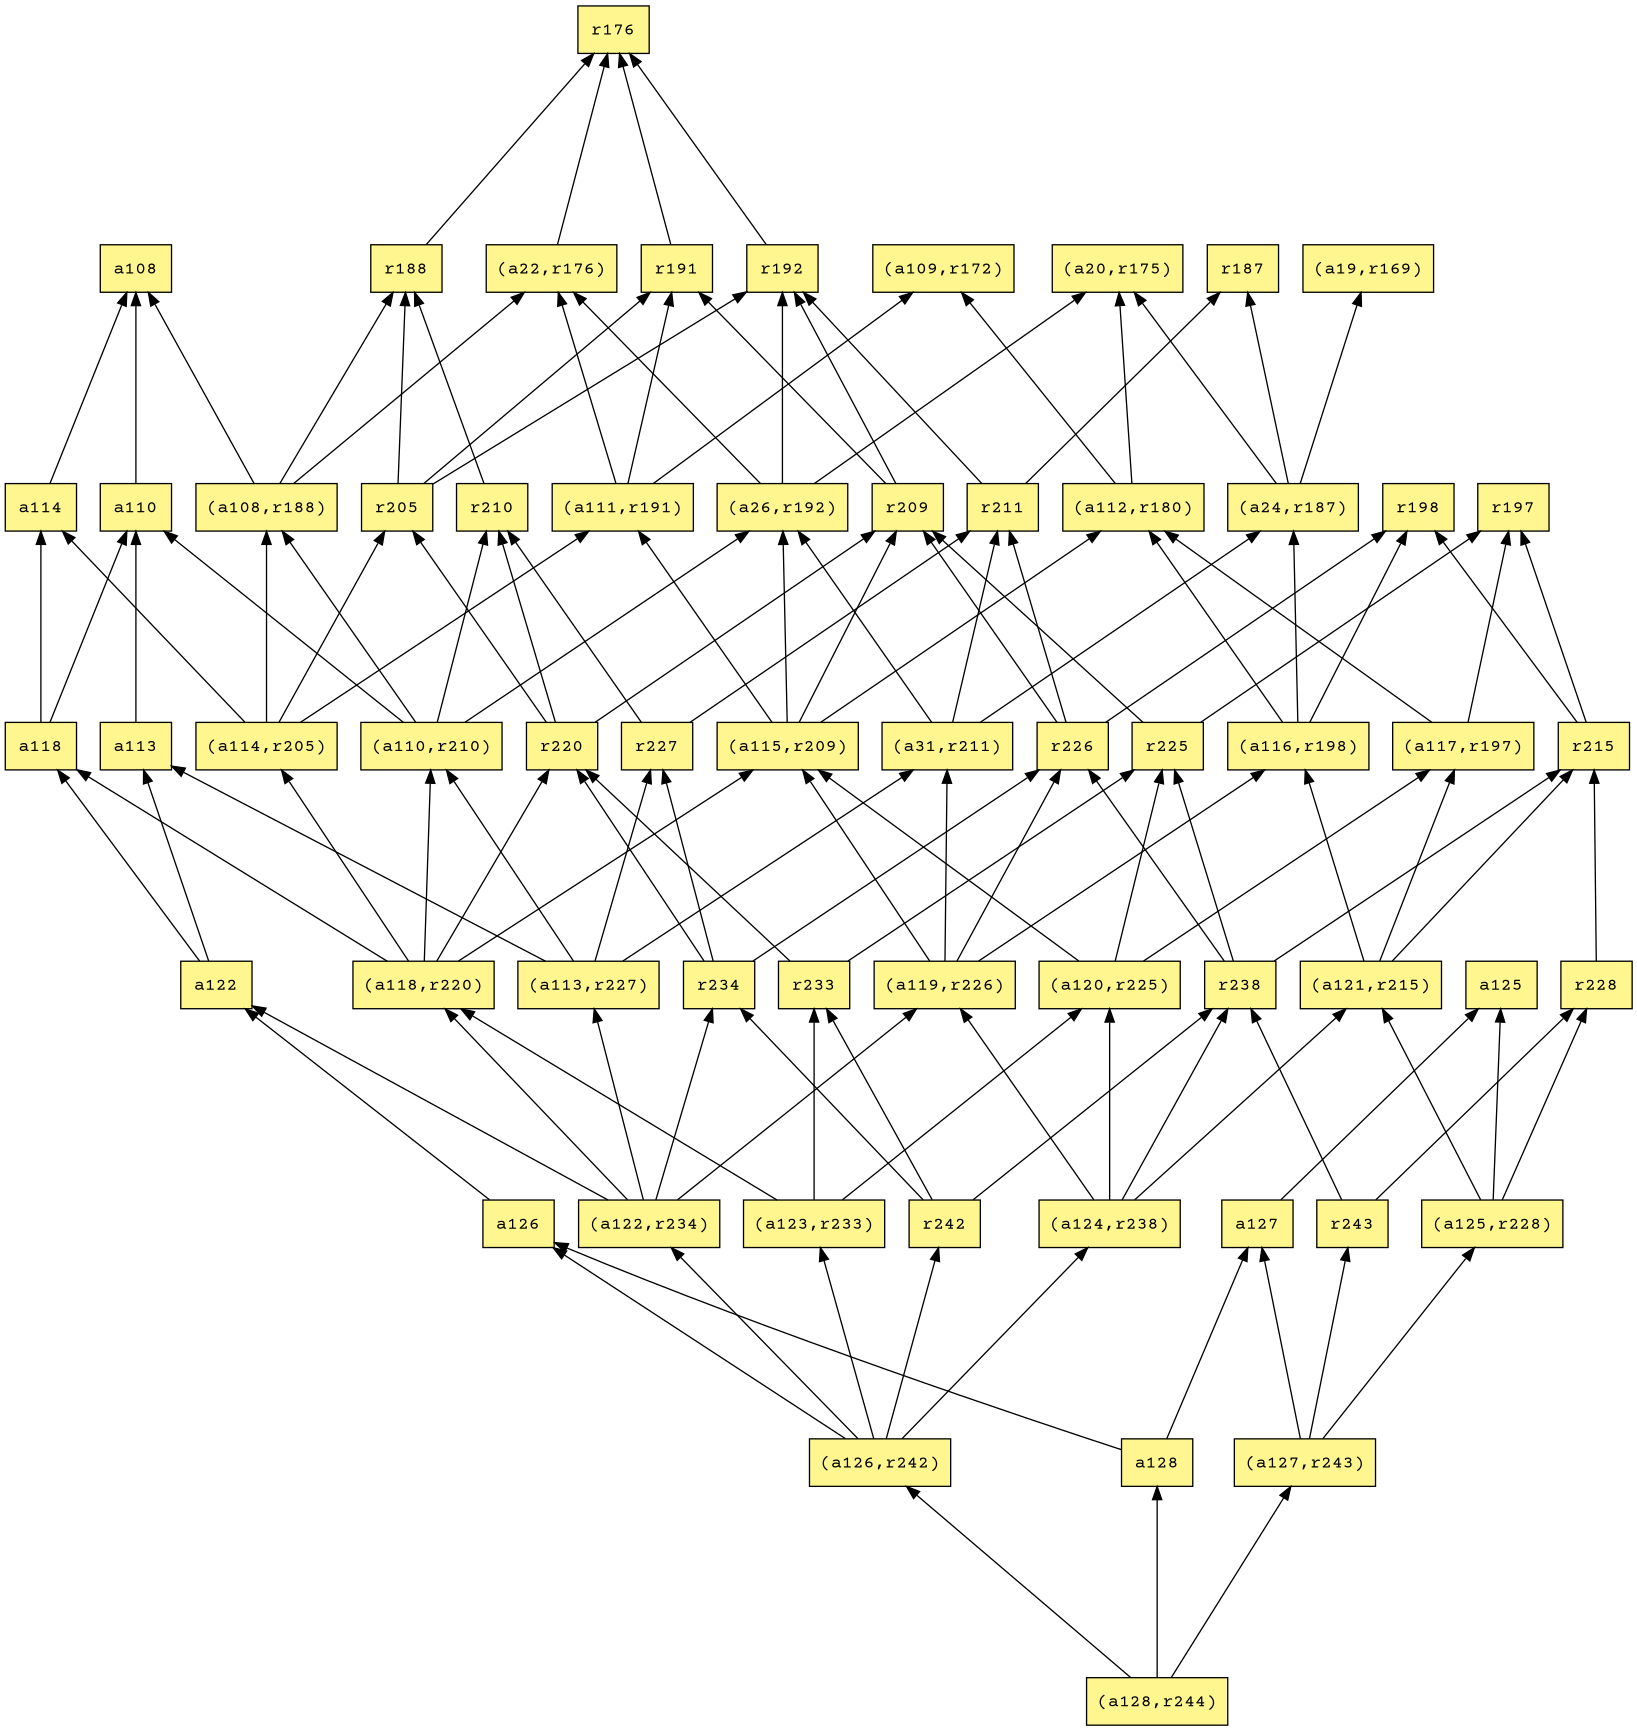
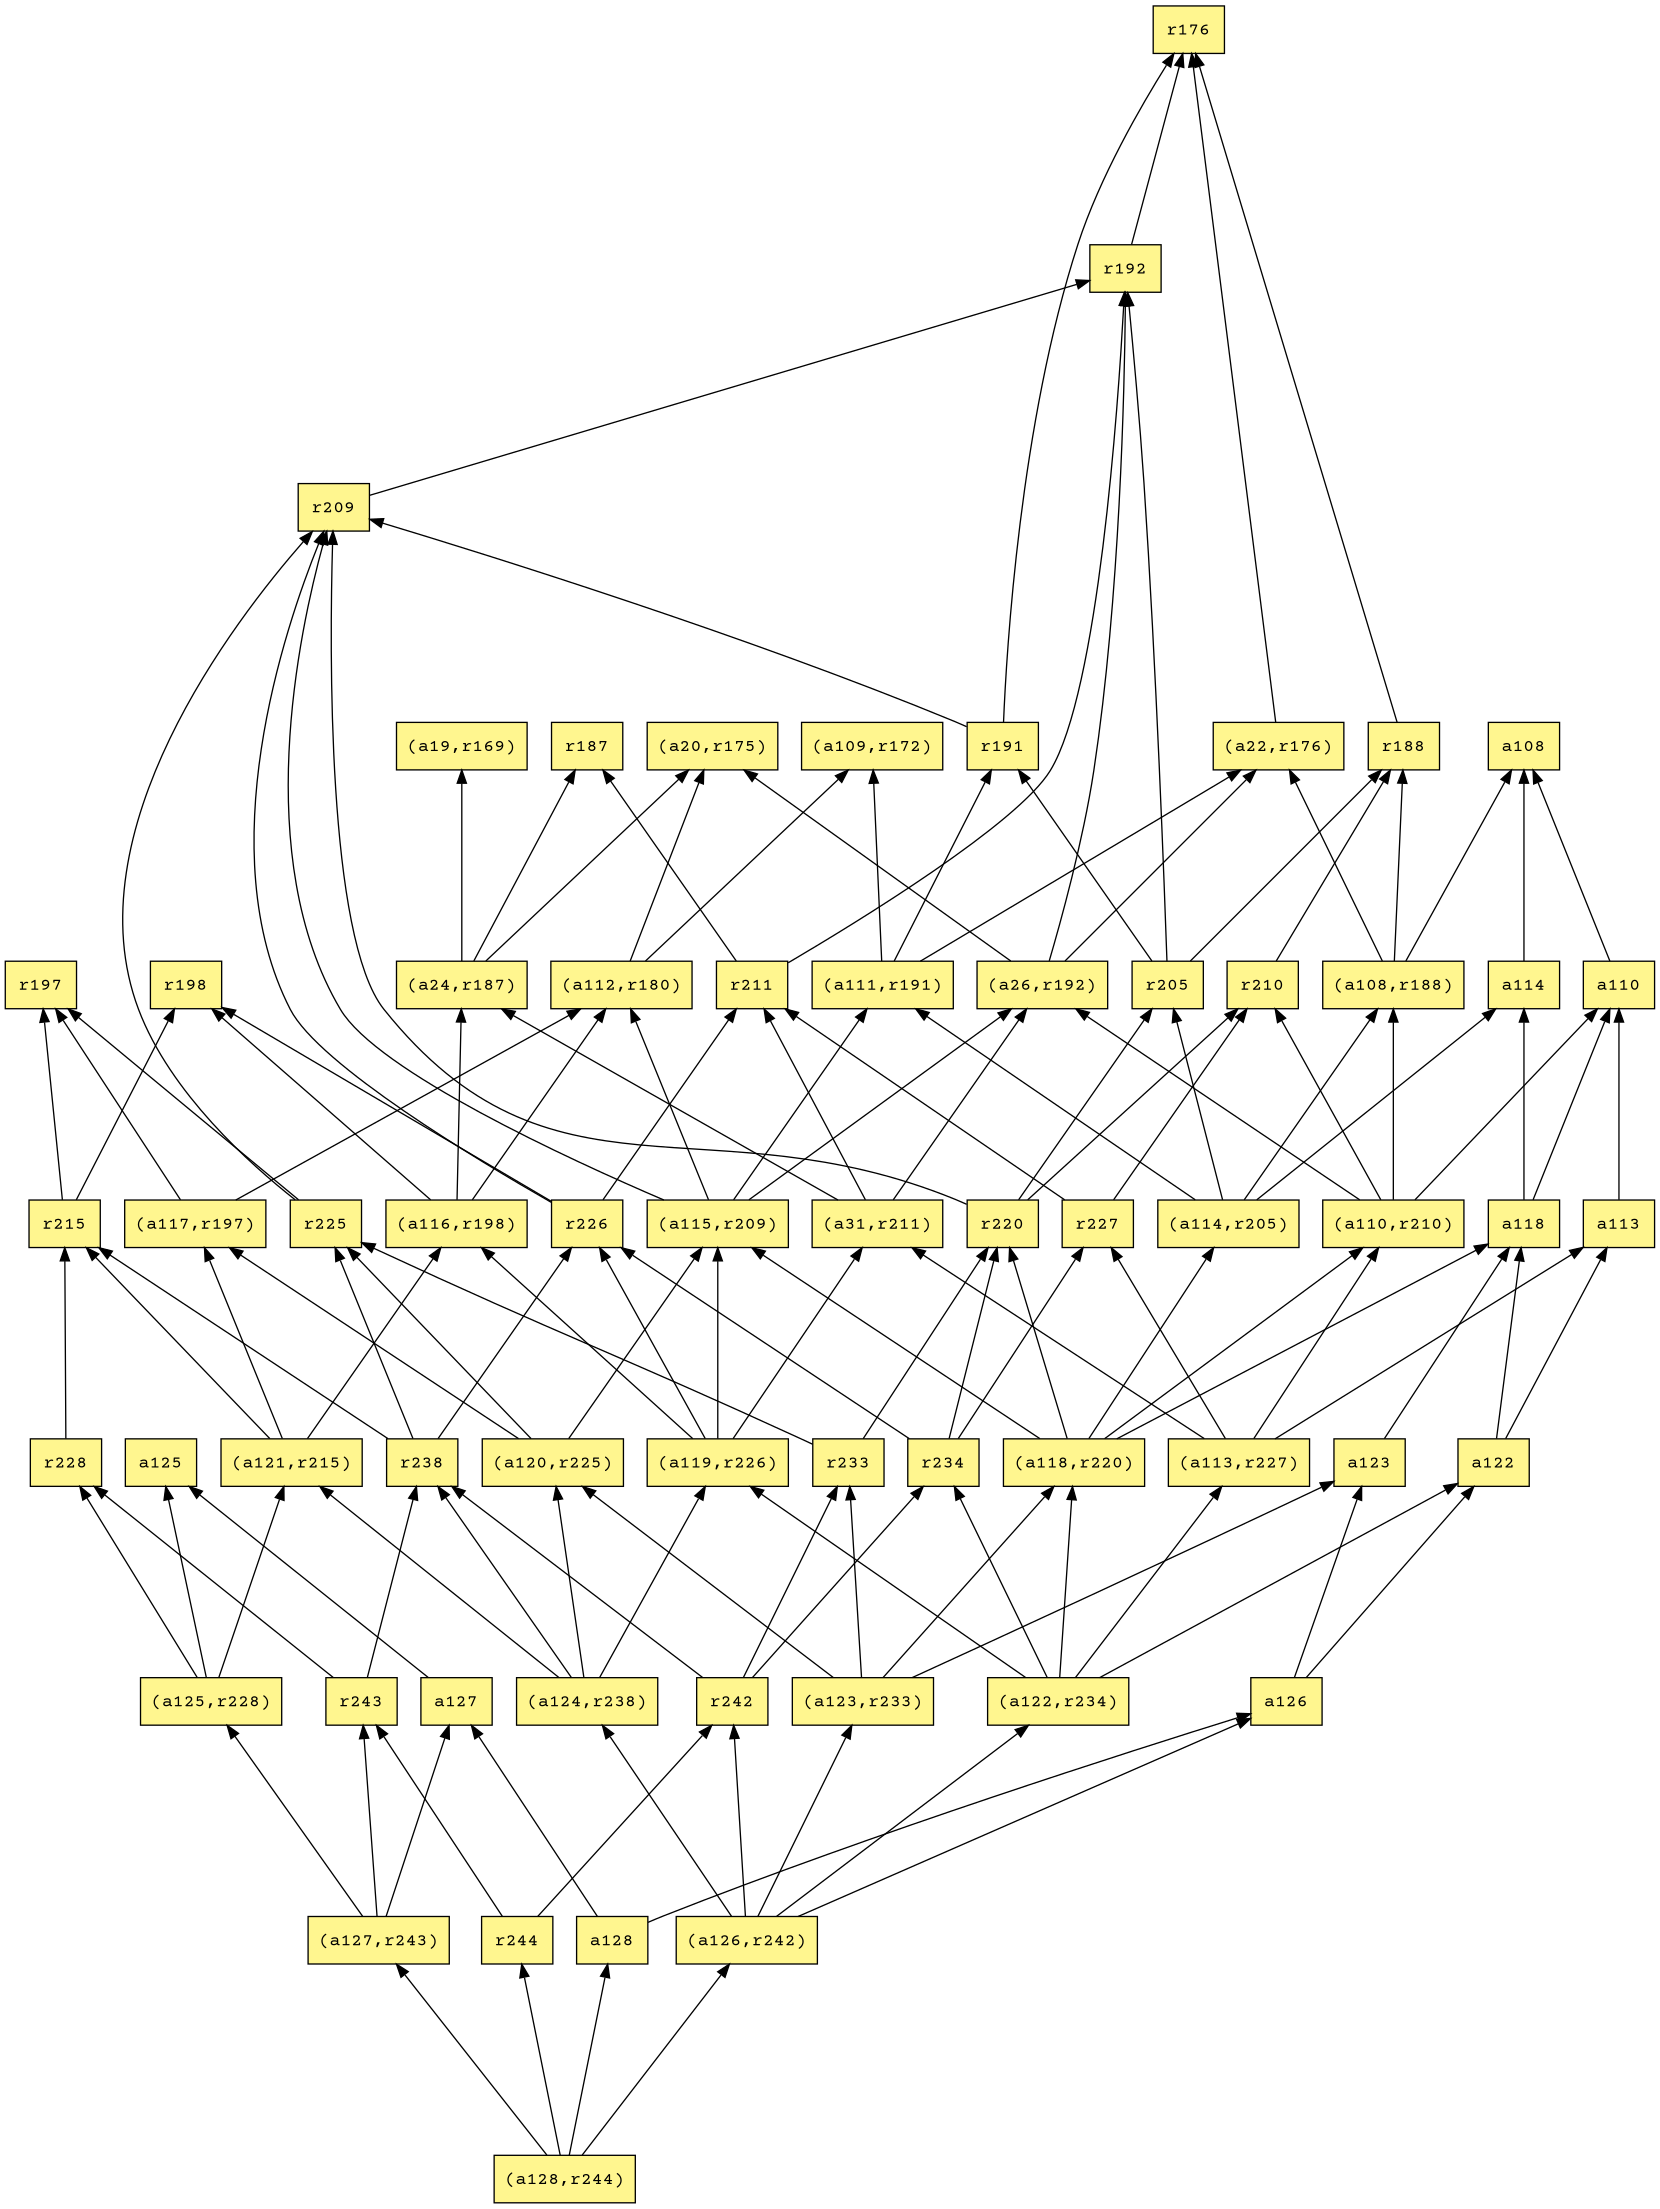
edge "r209" -> "r191": reversed
node "a123": added
node "r244": added
